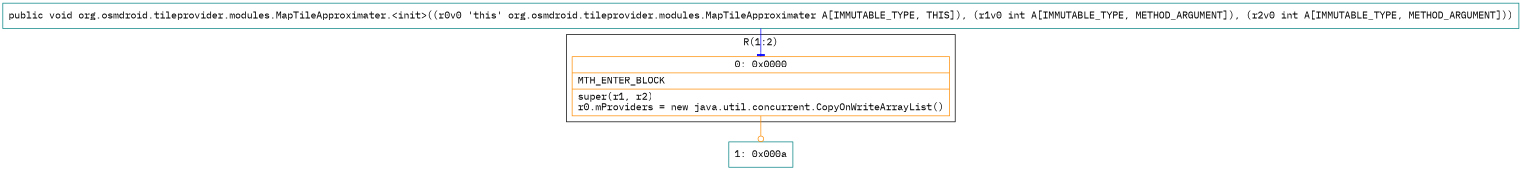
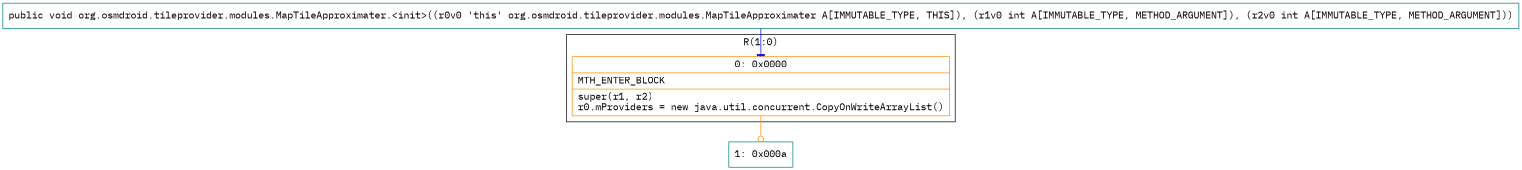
cluster "R(1:2)": label "R(1:2)" -> "R(1:0)"
